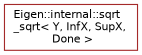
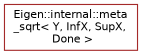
node "Eigen::internal::sqrt _sqrt< Y, InfX, SupX, Done >": label "Eigen::internal::sqrt _sqrt< Y, InfX, SupX, Done >" -> "Eigen::internal::meta _sqrt< Y, InfX, SupX, Done >"
